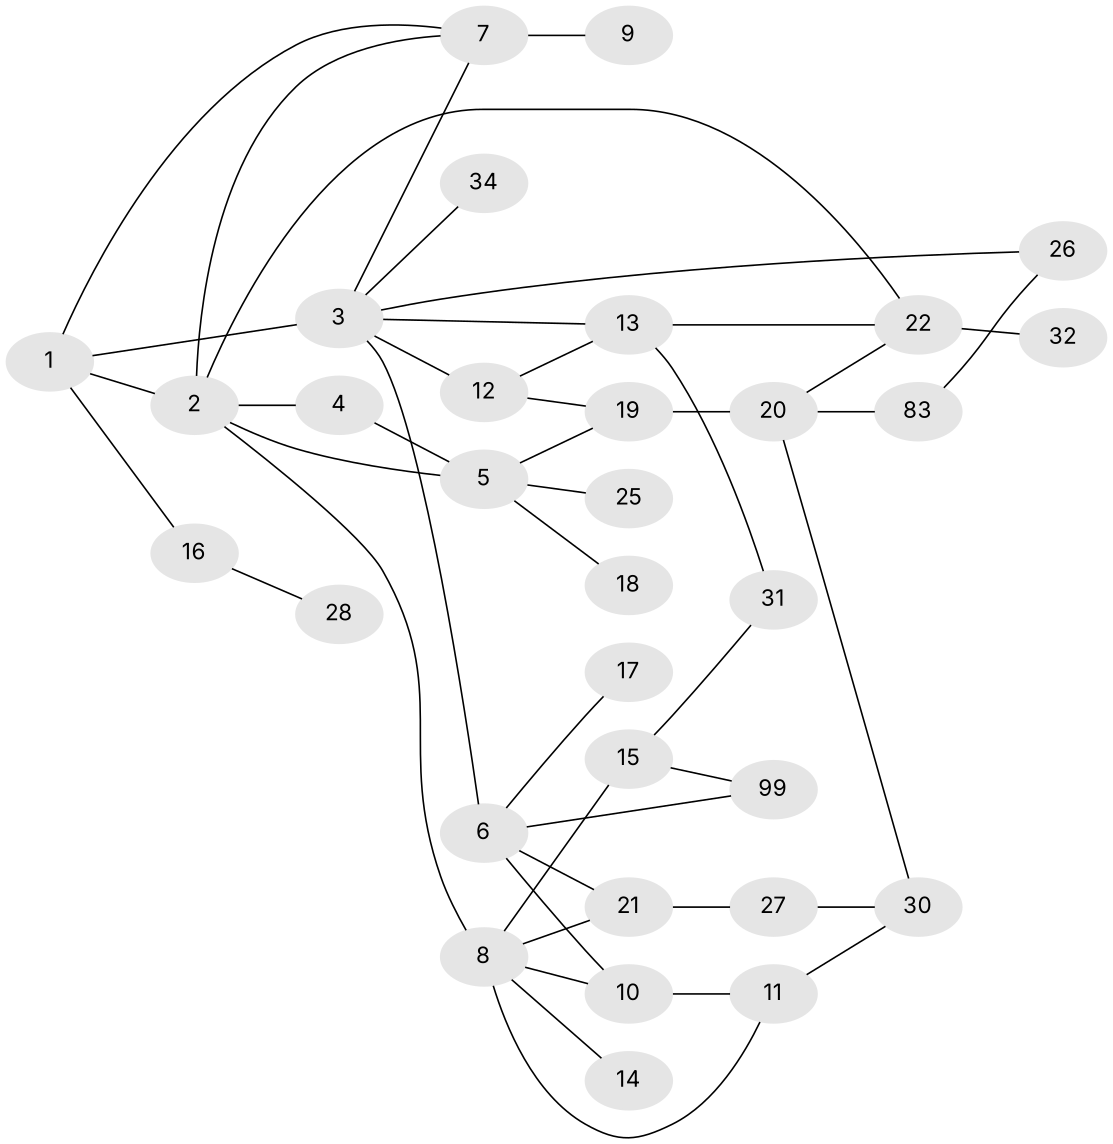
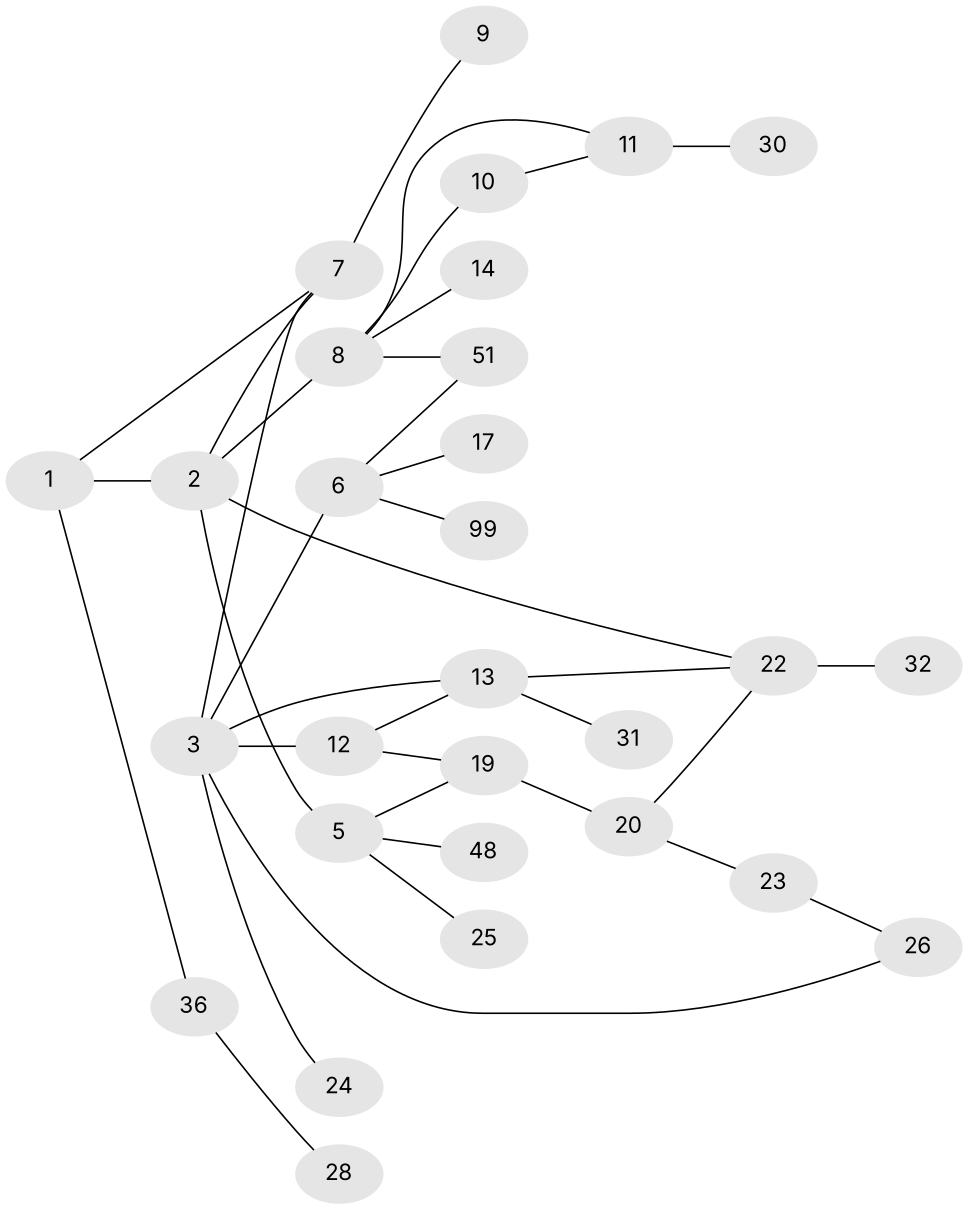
node "34": label "34" -> "24"
edge "3" -- "1": removed
node "4": removed
node "83": label "83" -> "23"
node "16": label "16" -> "36"
node "18": label "18" -> "48"
edge "20" -- "30": removed
node "15": removed
node "21": label "21" -> "51"
node "27": removed
edge "6" -- "10": removed
